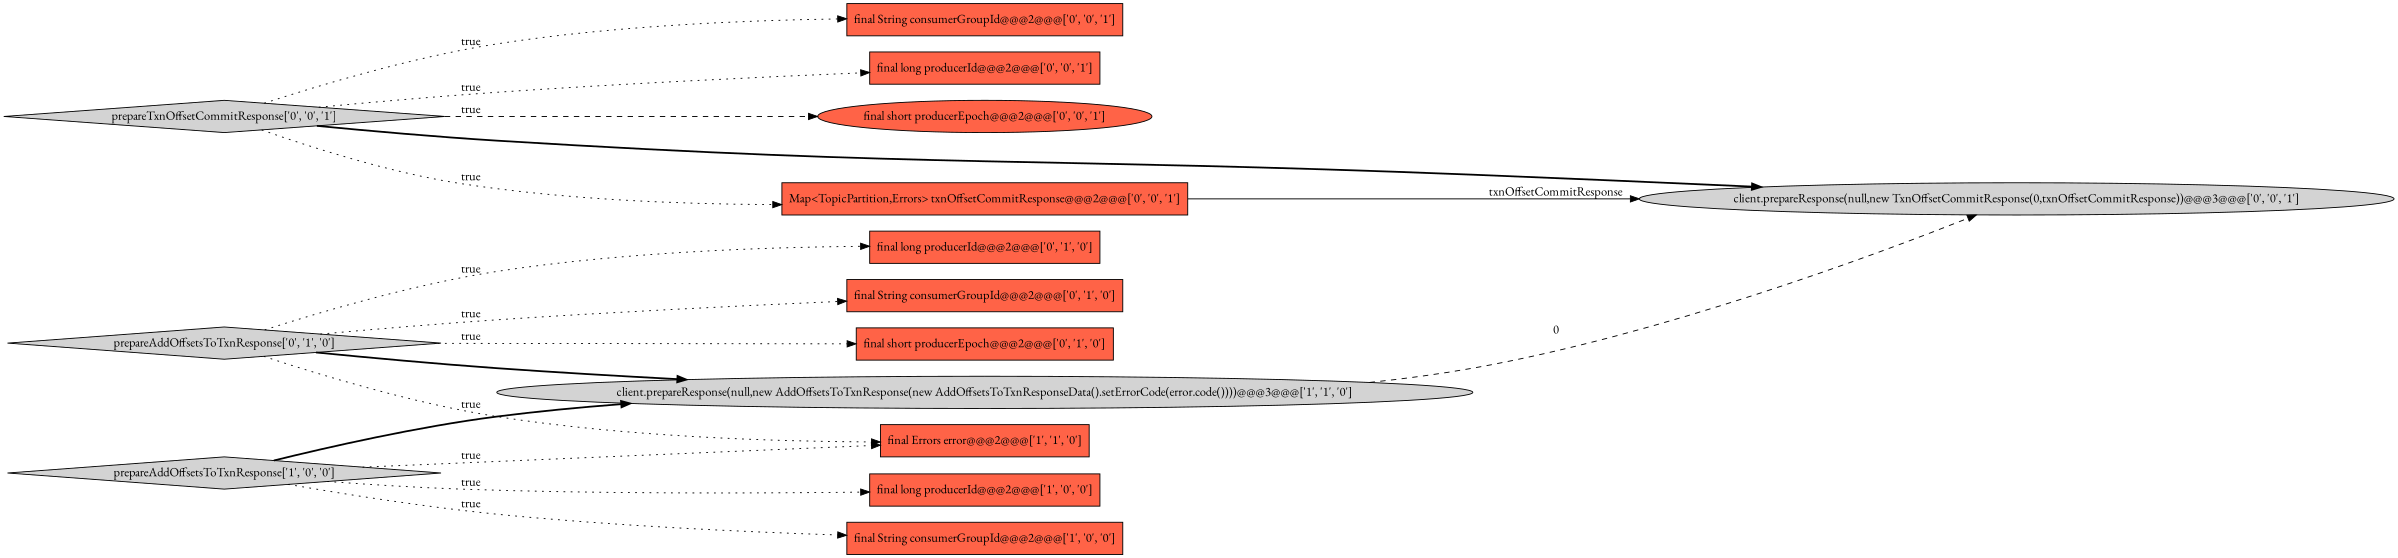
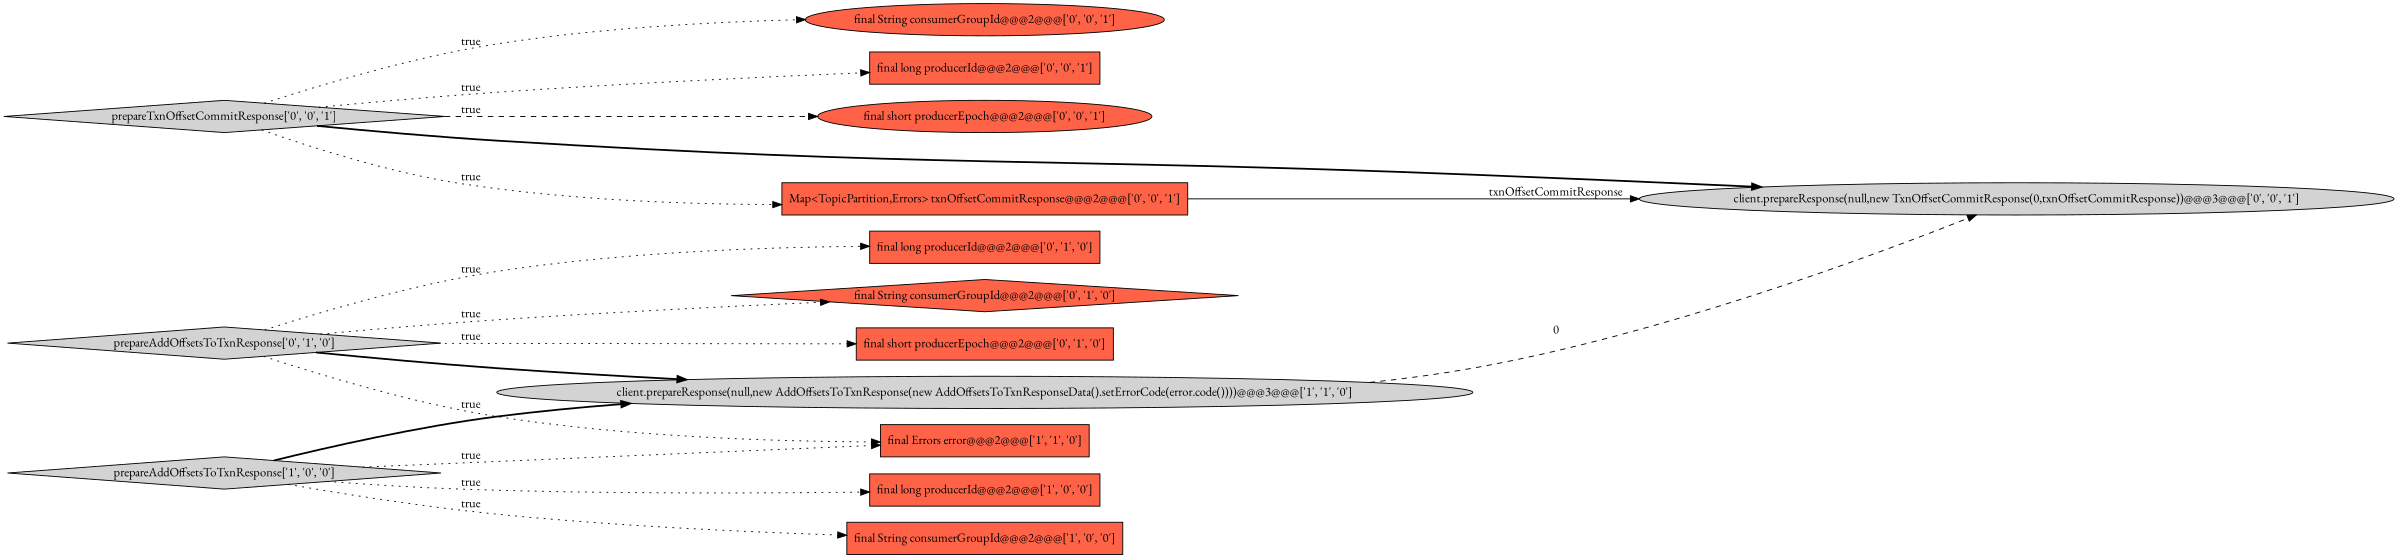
node "final String consumerGroupId@@@2@@@['0', '0', '1']": shape box -> ellipse
node "final String consumerGroupId@@@2@@@['0', '1', '0']": shape box -> diamond
